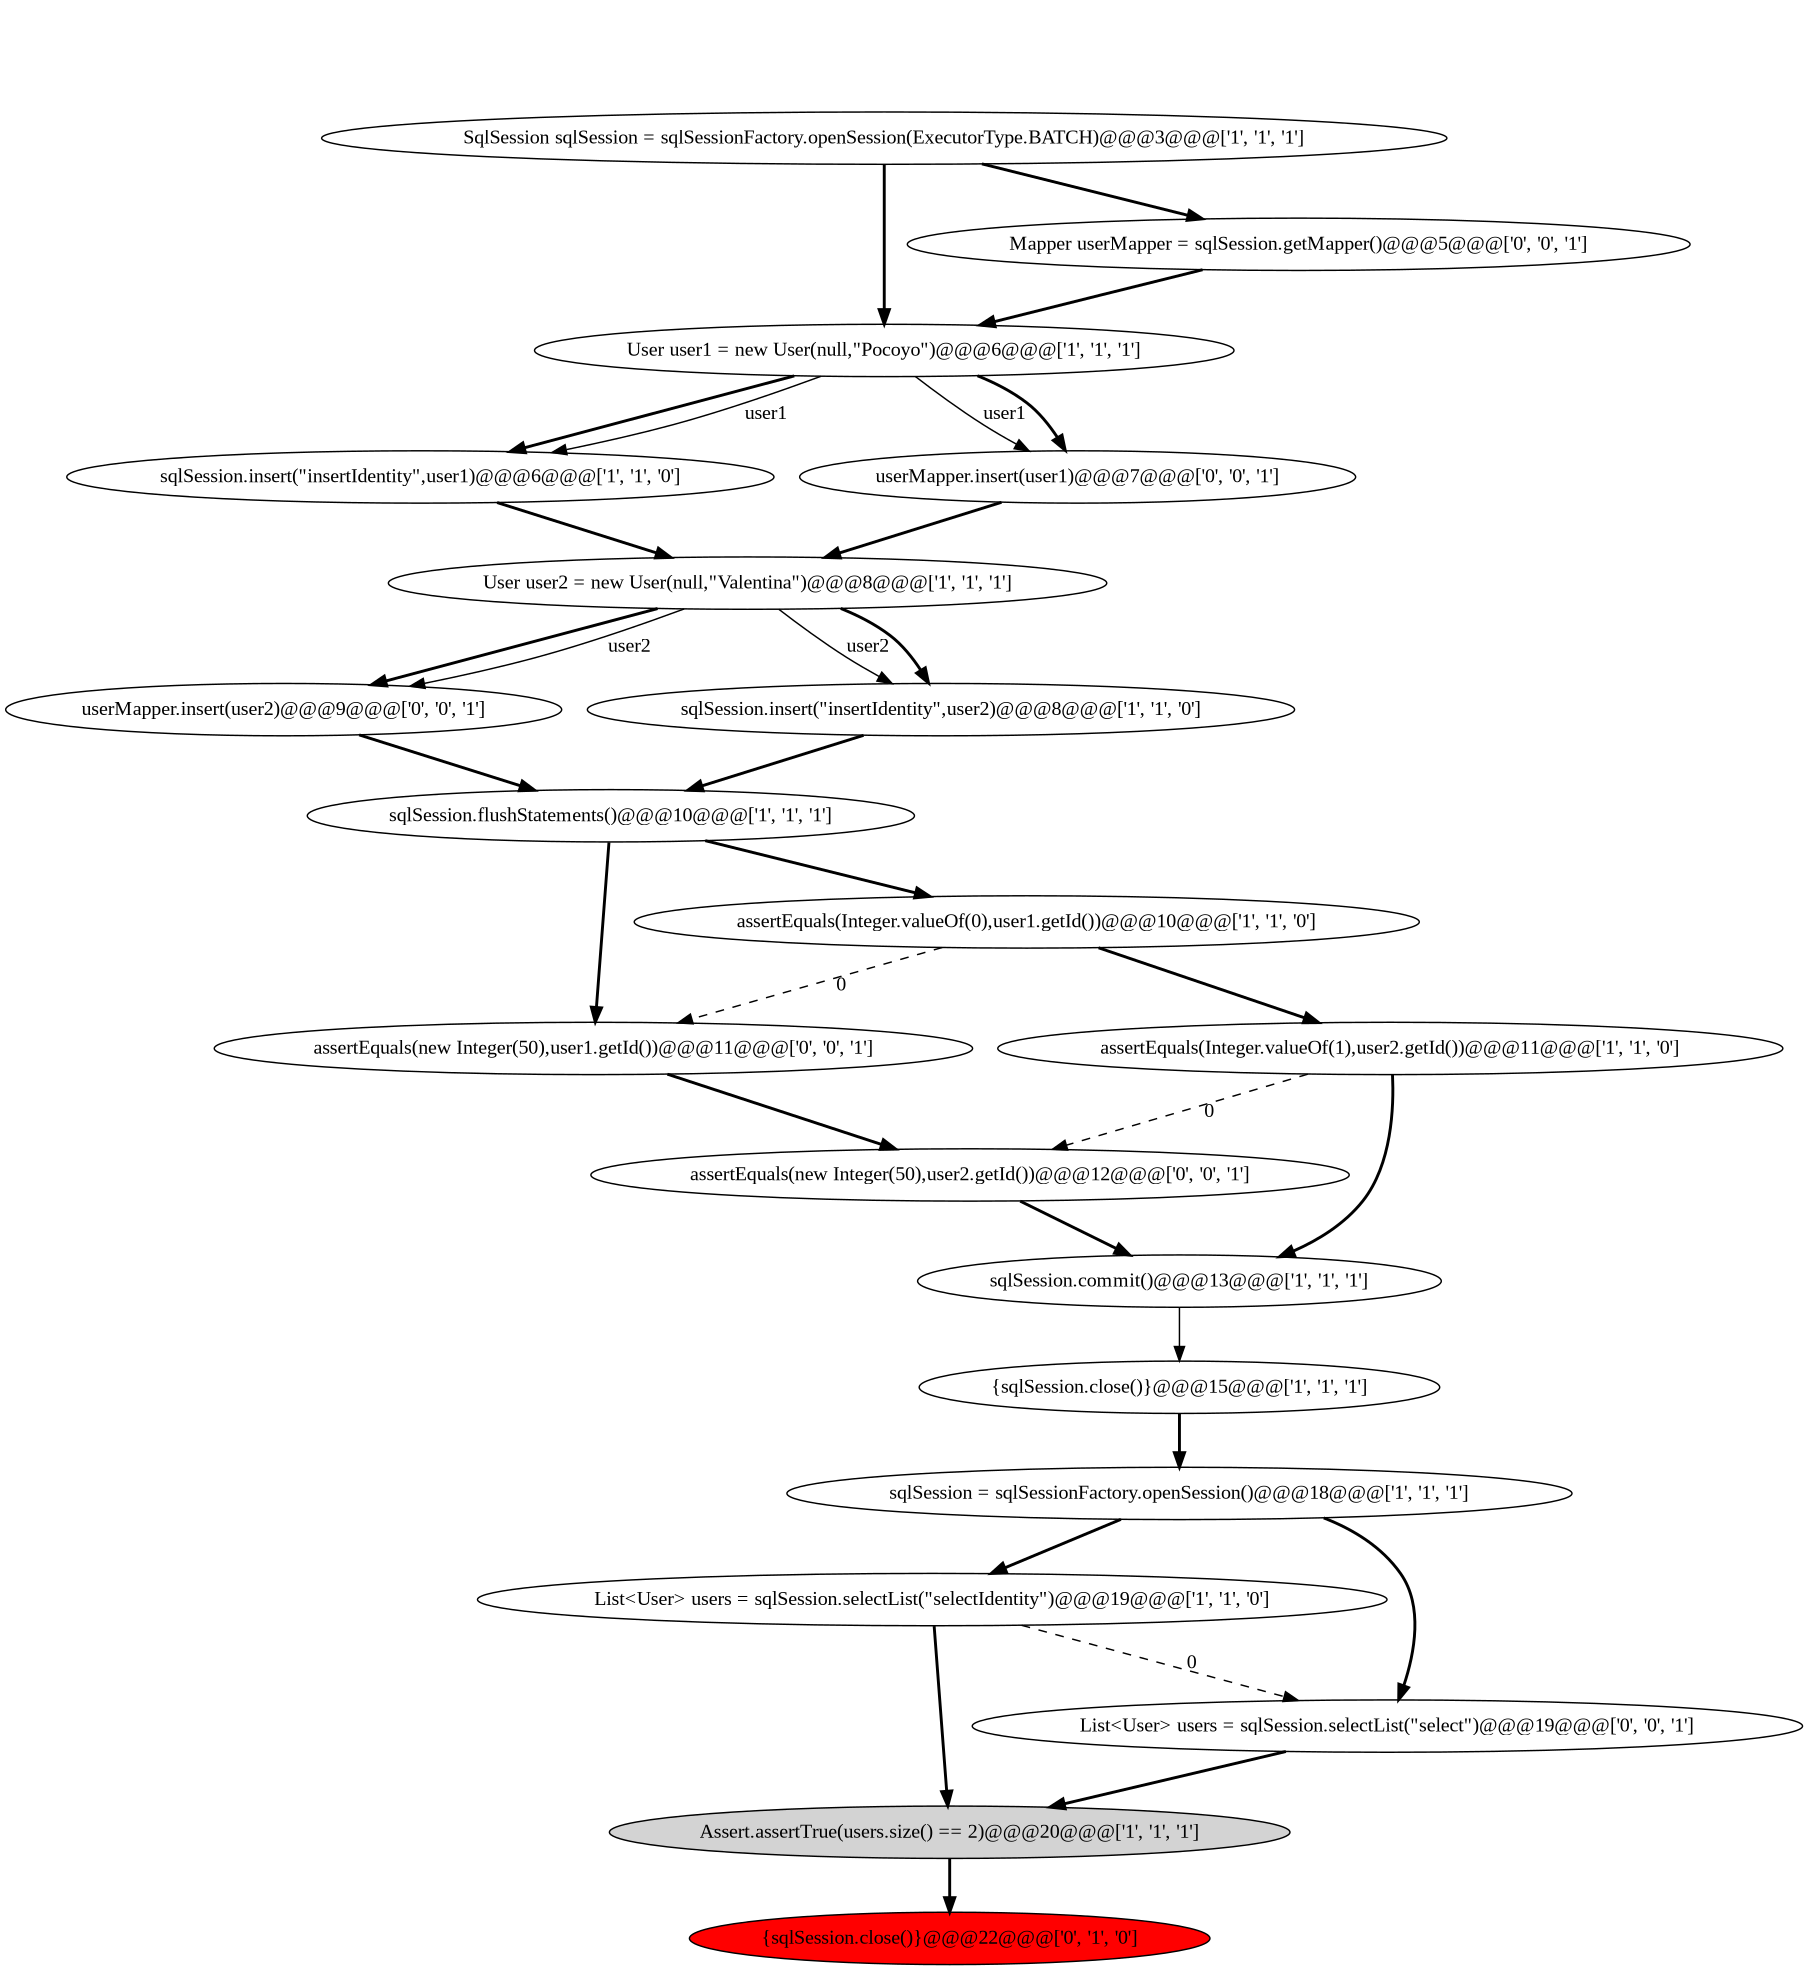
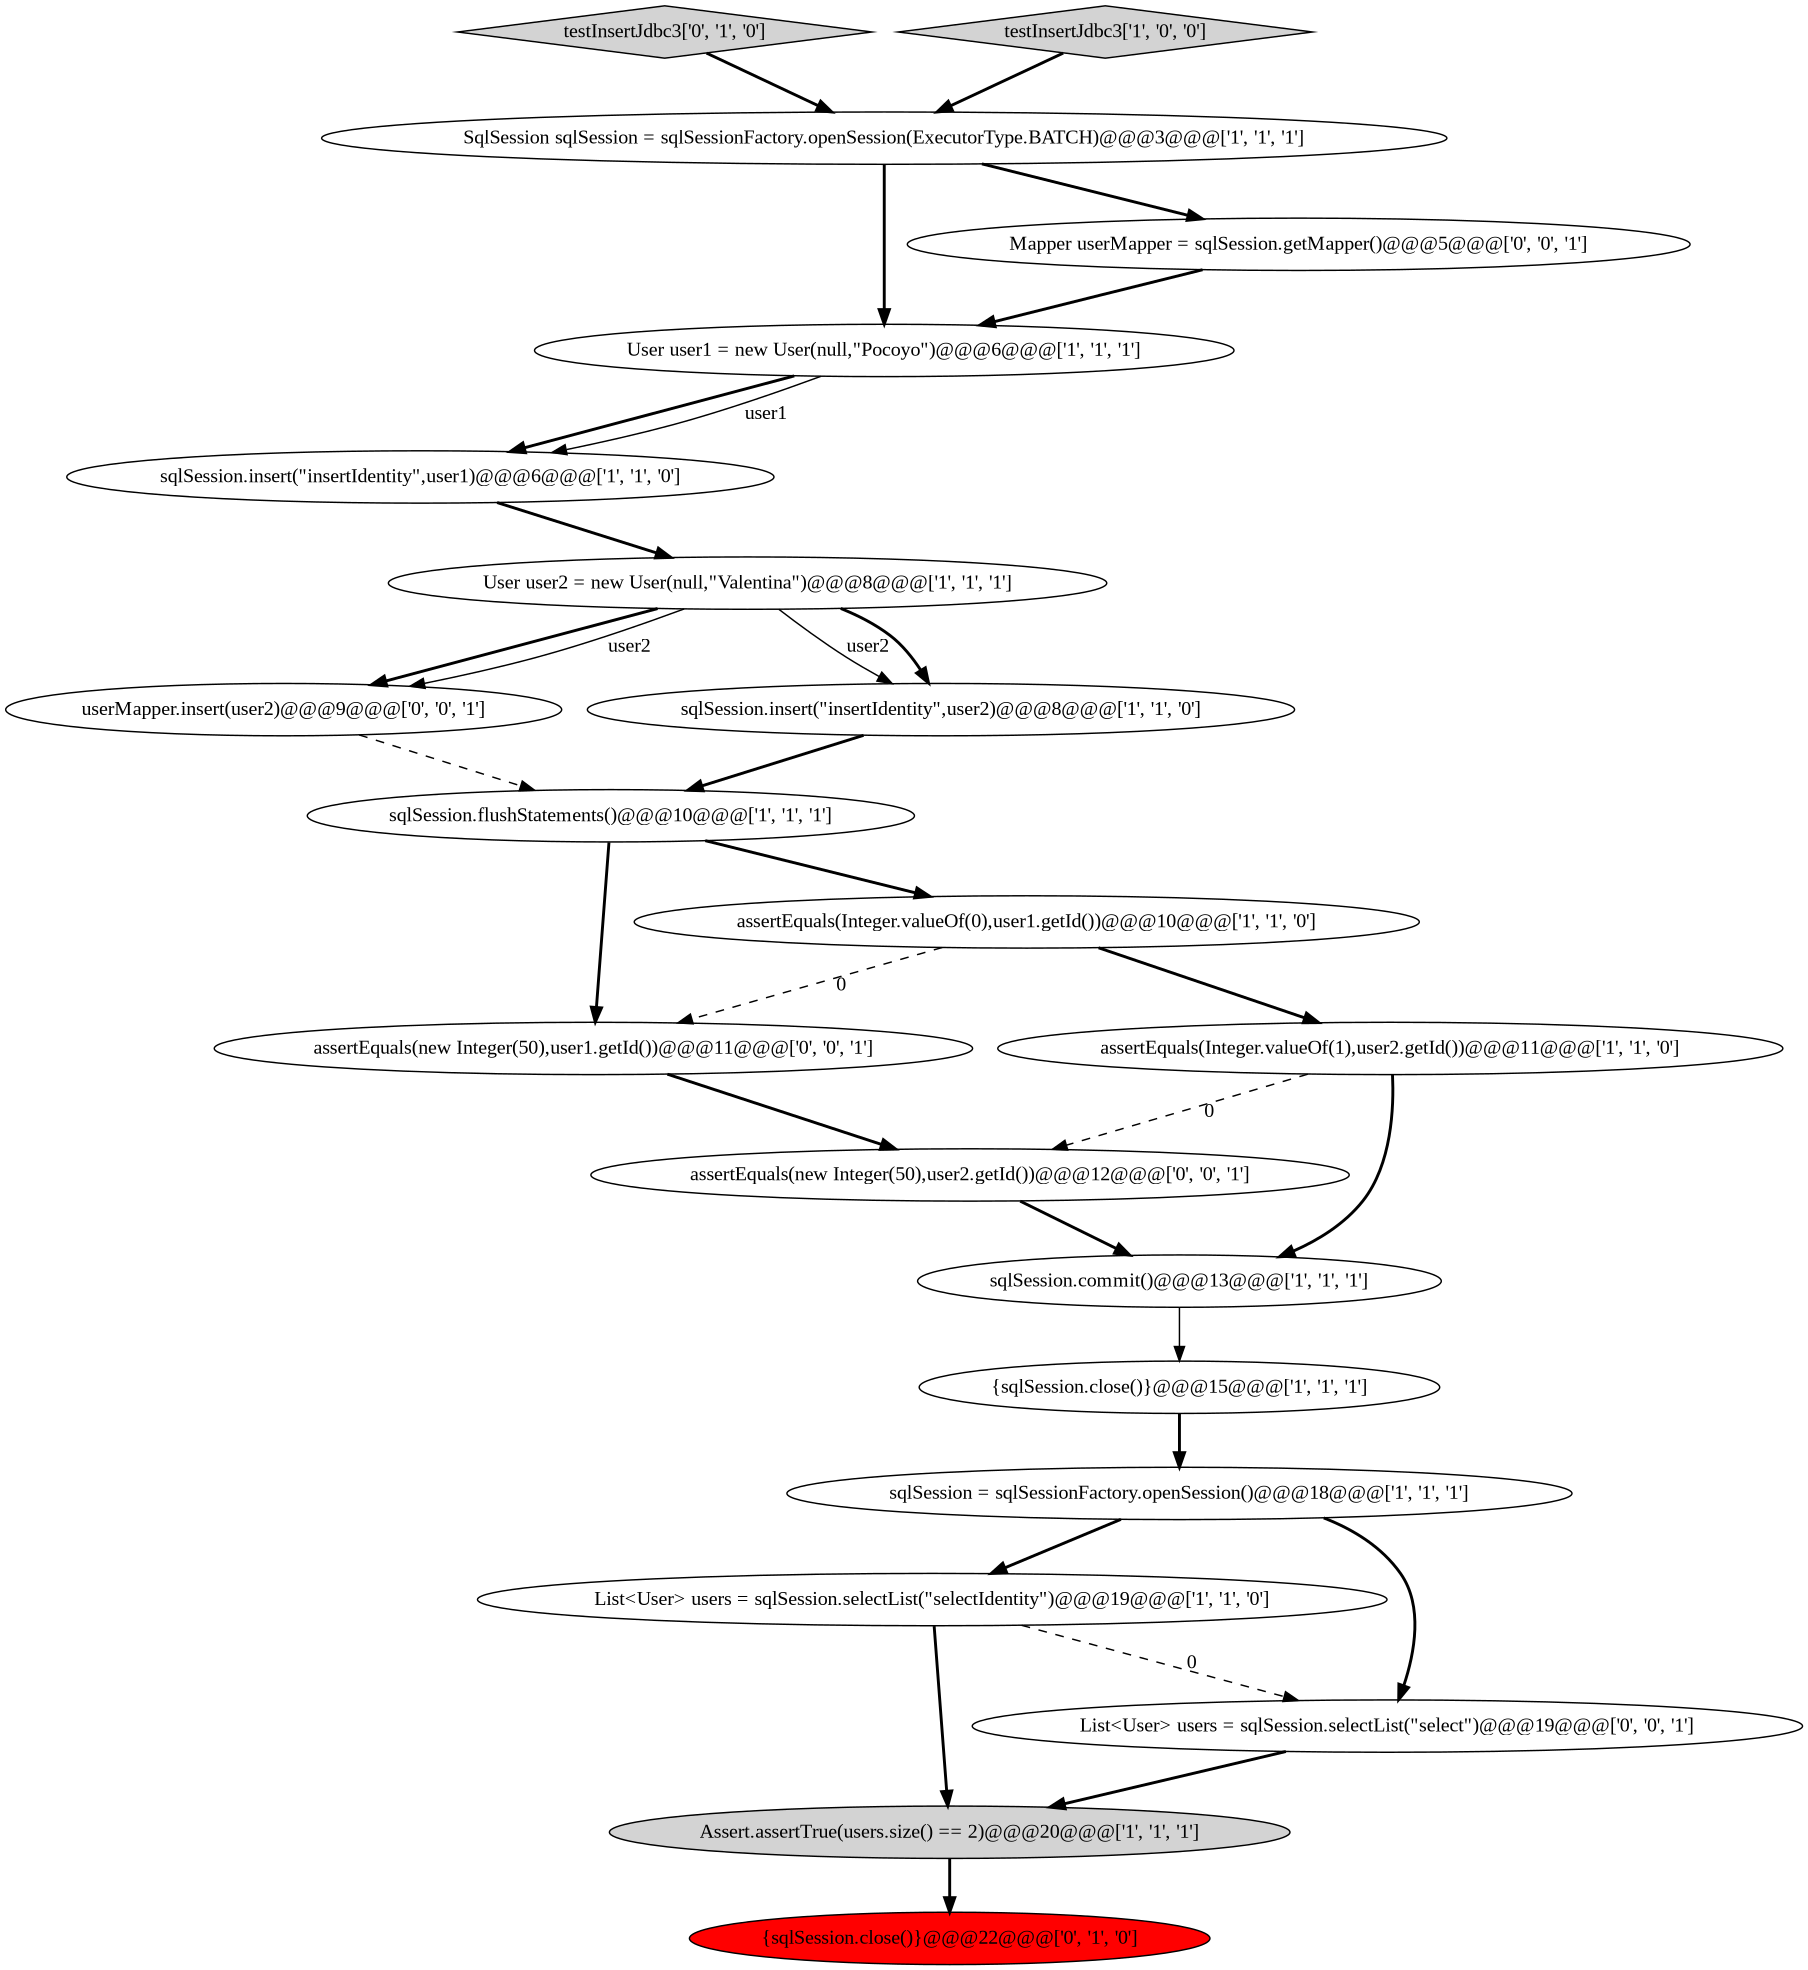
node "testInsertJdbc3['0', '1', '0']": added
node "testInsertJdbc3['1', '0', '0']": added
node "userMapper.insert(user1)@@@7@@@['0', '0', '1']": removed
edge "userMapper.insert(user2)@@@9@@@['0', '0', '1']" -> "sqlSession.flushStatements()@@@10@@@['1', '1', '1']": style bold -> dashed
